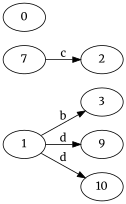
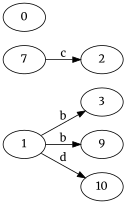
edge "1" -> "9": label "d" -> "b"
